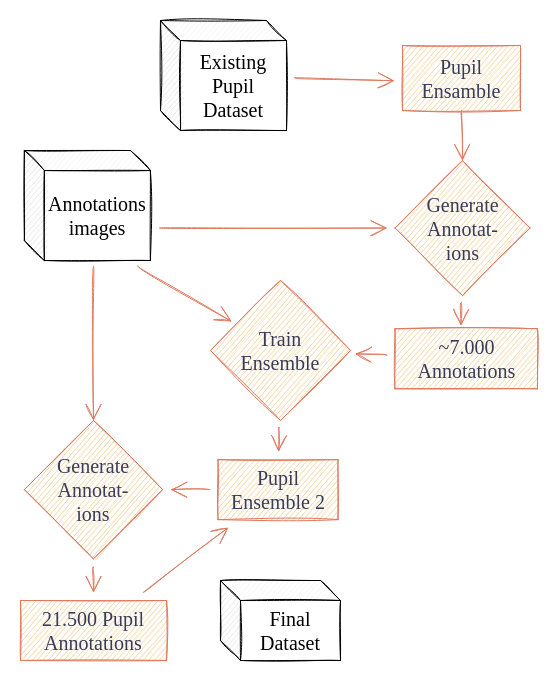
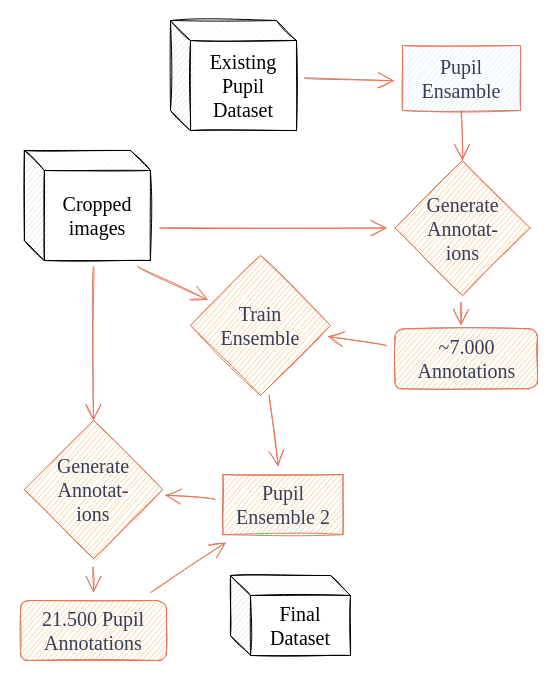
node "Existing Pupil Dataset": moved (224, 76) -> (234, 76)
node "Pupil Ensamble": fillcolor #f2cc8f -> #dae8fc
node "Annotations images": label "Annotations images" -> "Cropped images"
node "Train Ensemble": moved (281, 351) -> (261, 326)
node "~7.000 Annotations": shape rectangle -> rounded rectangle
node "Pupil Ensemble 2": moved (278, 490) -> (283, 505)
node "Final Dataset": moved (281, 621) -> (291, 616)
node "21.500 Pupil Annotations": shape rectangle -> rounded rectangle
